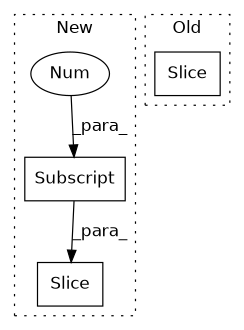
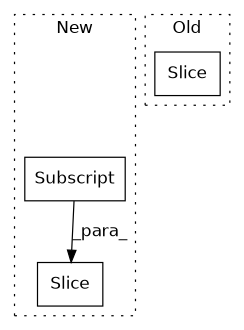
node "Num": removed
